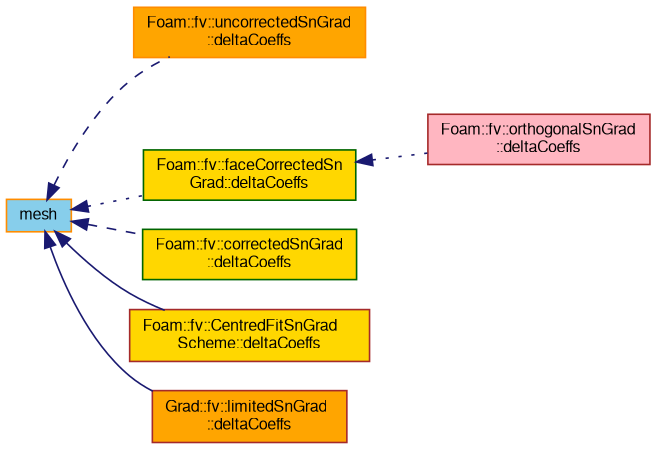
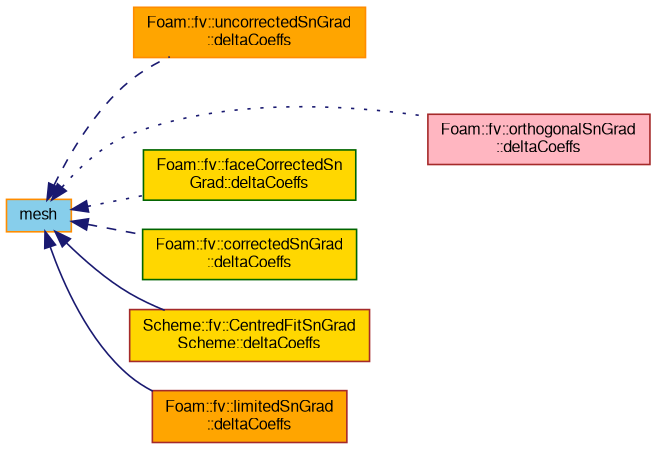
edge "Foam::fv::orthogonalSnGrad ::deltaCoeffs" -> "Foam::fv::faceCorrectedSn Grad::deltaCoeffs": now "Foam::fv::orthogonalSnGrad ::deltaCoeffs" -> "mesh"
node "Foam::fv::CentredFitSnGrad Scheme::deltaCoeffs": label "Foam::fv::CentredFitSnGrad Scheme::deltaCoeffs" -> "Scheme::fv::CentredFitSnGrad Scheme::deltaCoeffs"
node "Grad::fv::limitedSnGrad ::deltaCoeffs": label "Grad::fv::limitedSnGrad ::deltaCoeffs" -> "Foam::fv::limitedSnGrad ::deltaCoeffs"
